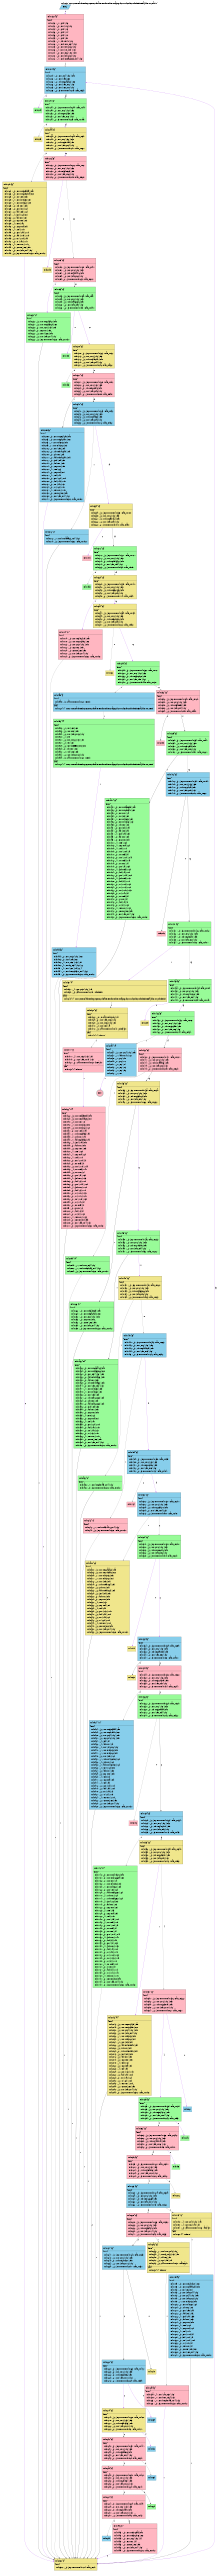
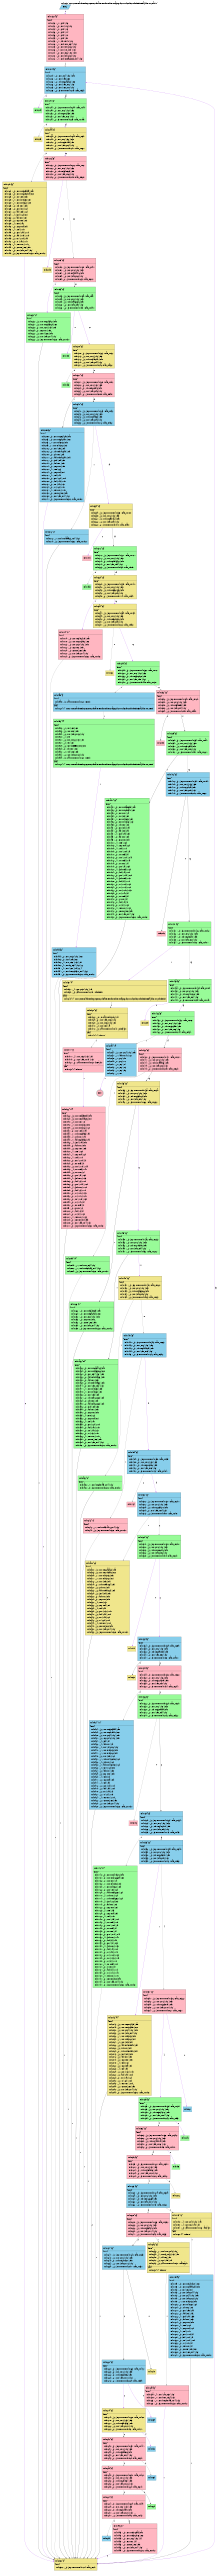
node "0x401598 [25]": fillcolor khaki -> skyblue
